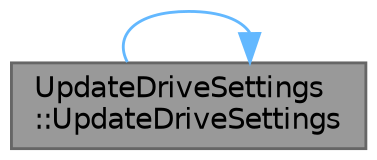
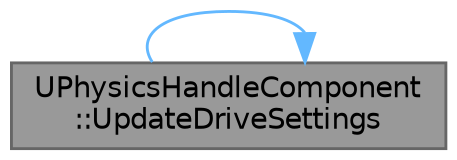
node "UpdateDriveSettings ::UpdateDriveSettings": label "UpdateDriveSettings ::UpdateDriveSettings" -> "UPhysicsHandleComponent ::UpdateDriveSettings"
